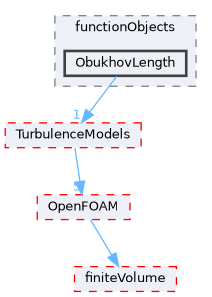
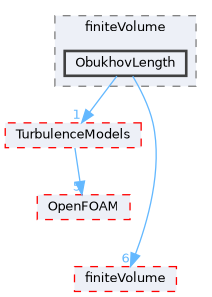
cluster "functionObjects": label "functionObjects" -> "finiteVolume"
edge "OpenFOAM" -> "finiteVolume": now "ObukhovLength" -> "finiteVolume"
